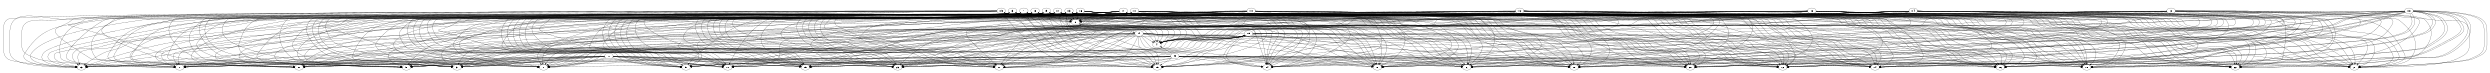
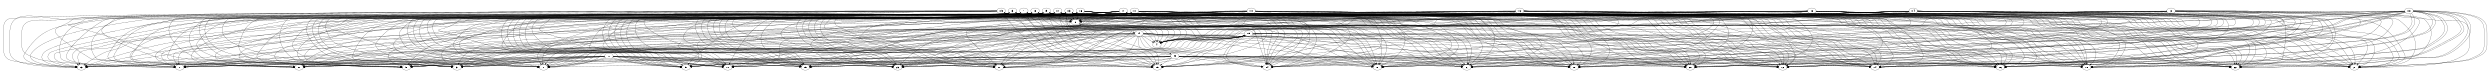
edge "-5" -> "4": reversed
